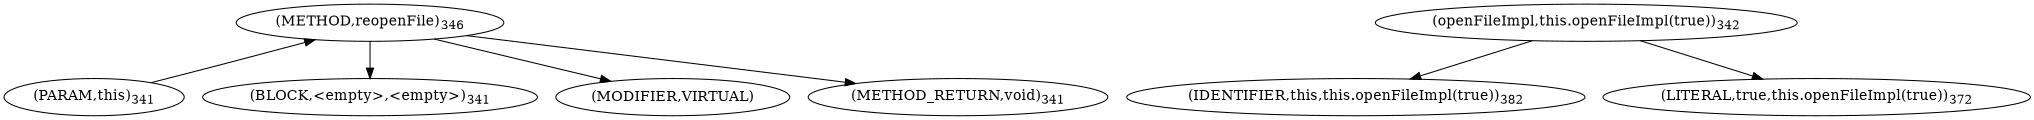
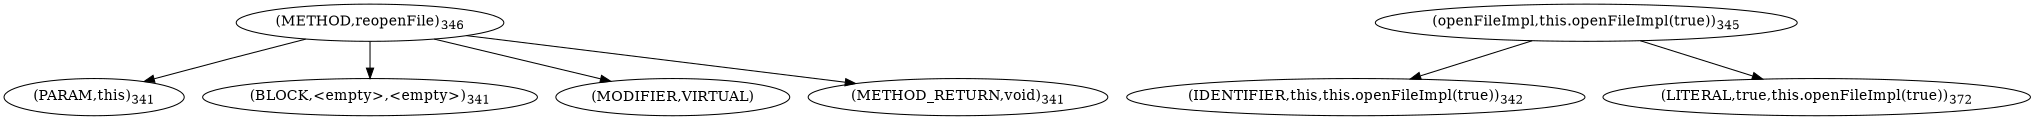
node "(openFileImpl,this.openFileImpl(true))": text "342" -> "345"
edge "(PARAM,this)" -> "(METHOD,reopenFile)": reversed
node "(IDENTIFIER,this,this.openFileImpl(true))": text "382" -> "342"
